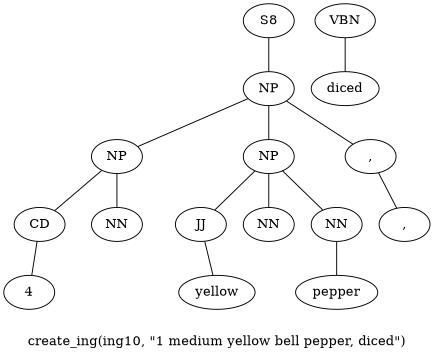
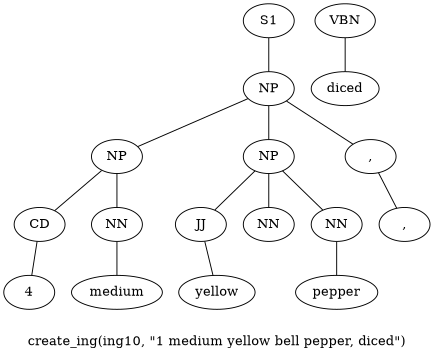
node "S8": label "S8" -> "S1"
node "medium": added
